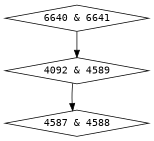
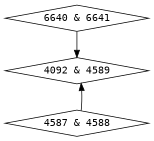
edge "4092 & 4589" -> "4587 & 4588": reversed
